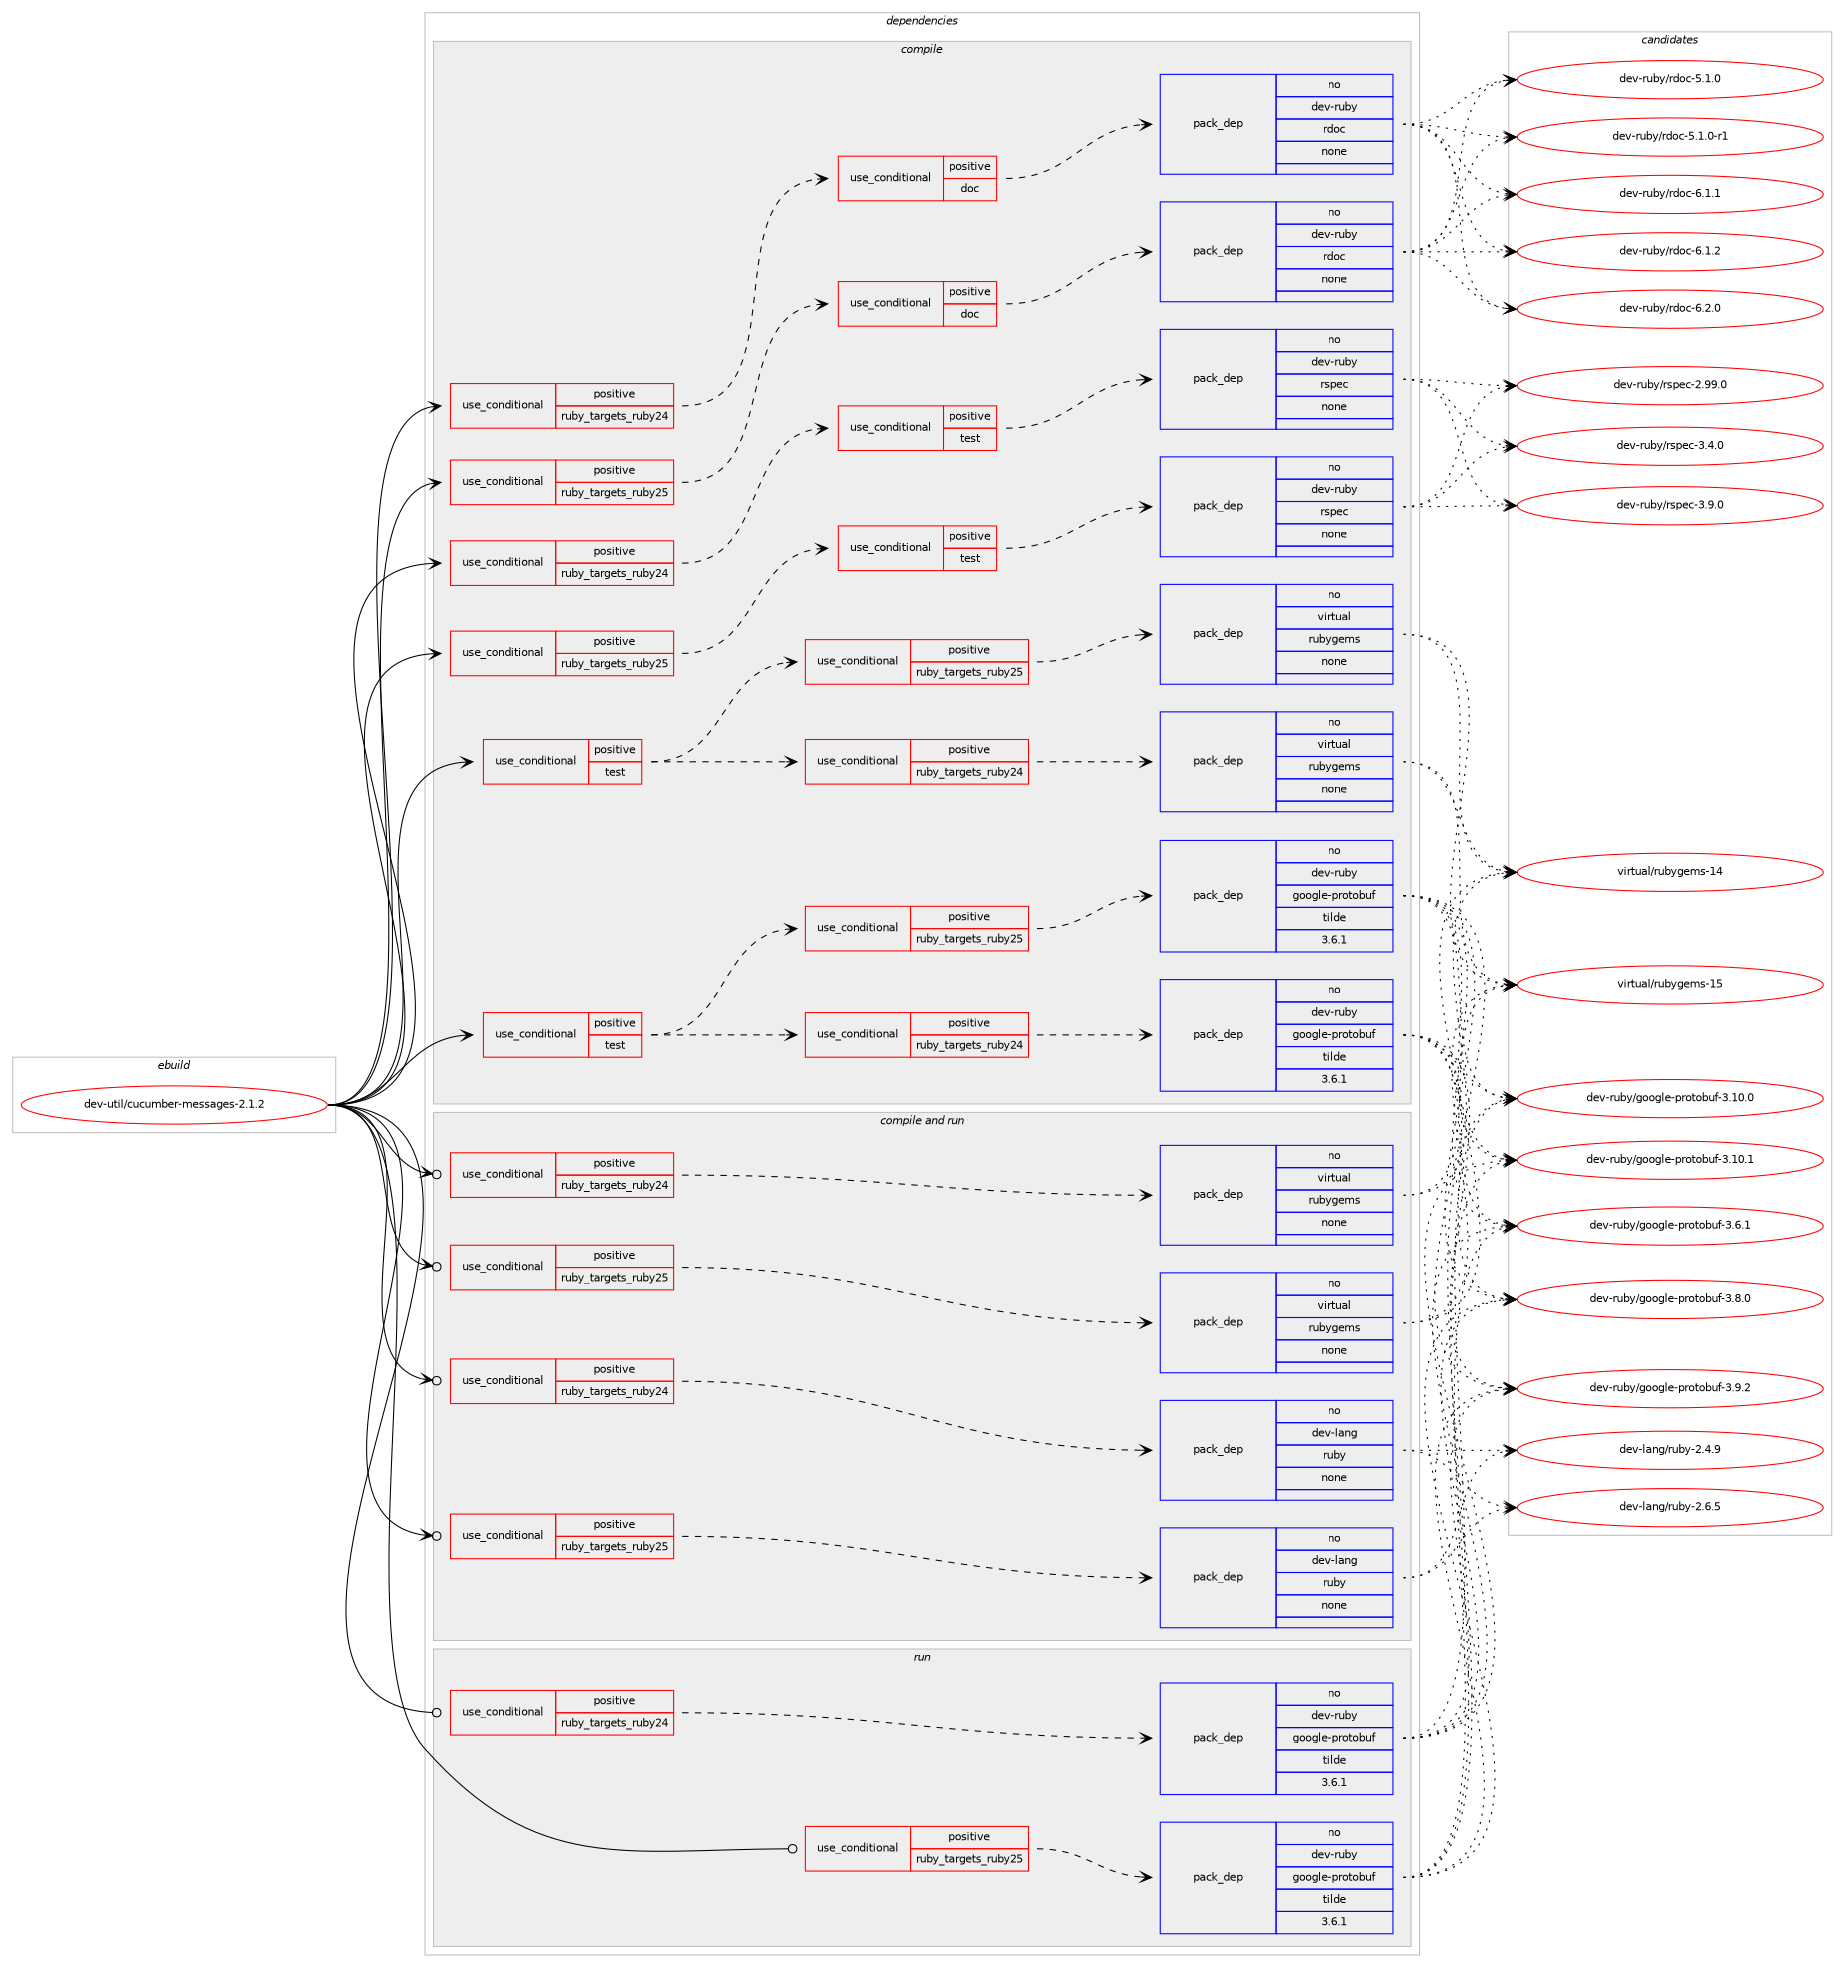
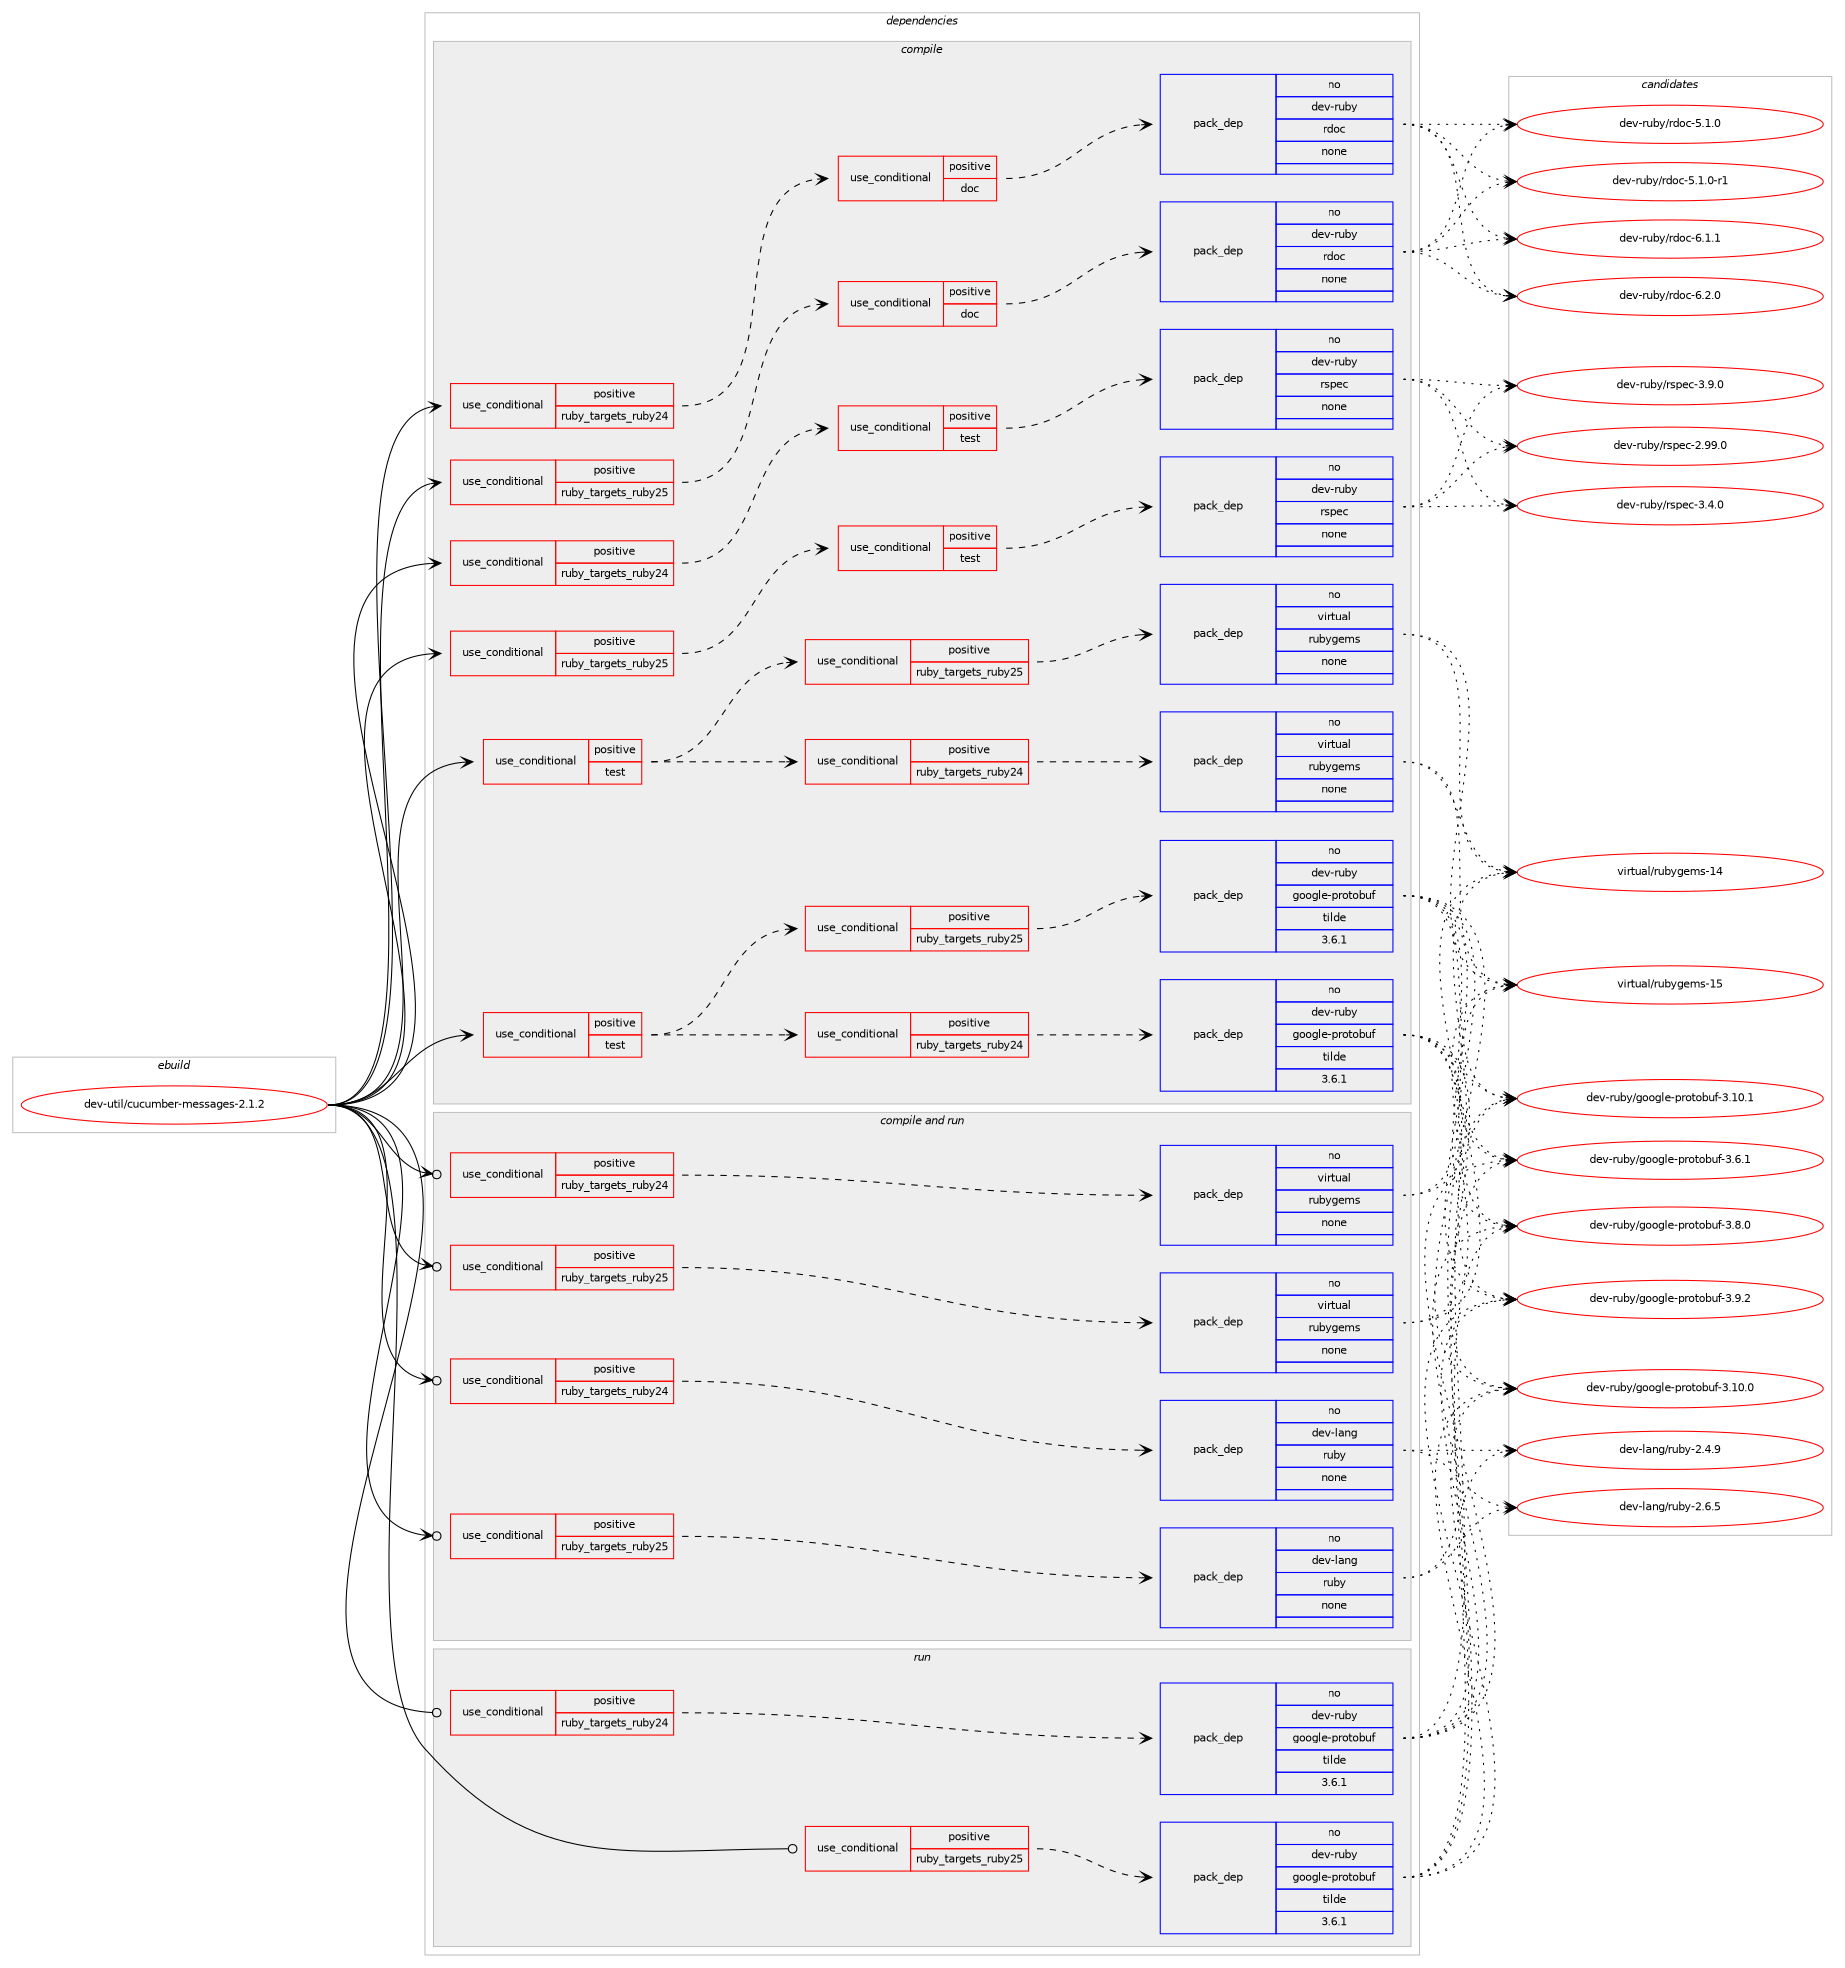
node "dev-ruby/rdoc-6.1.2": removed
